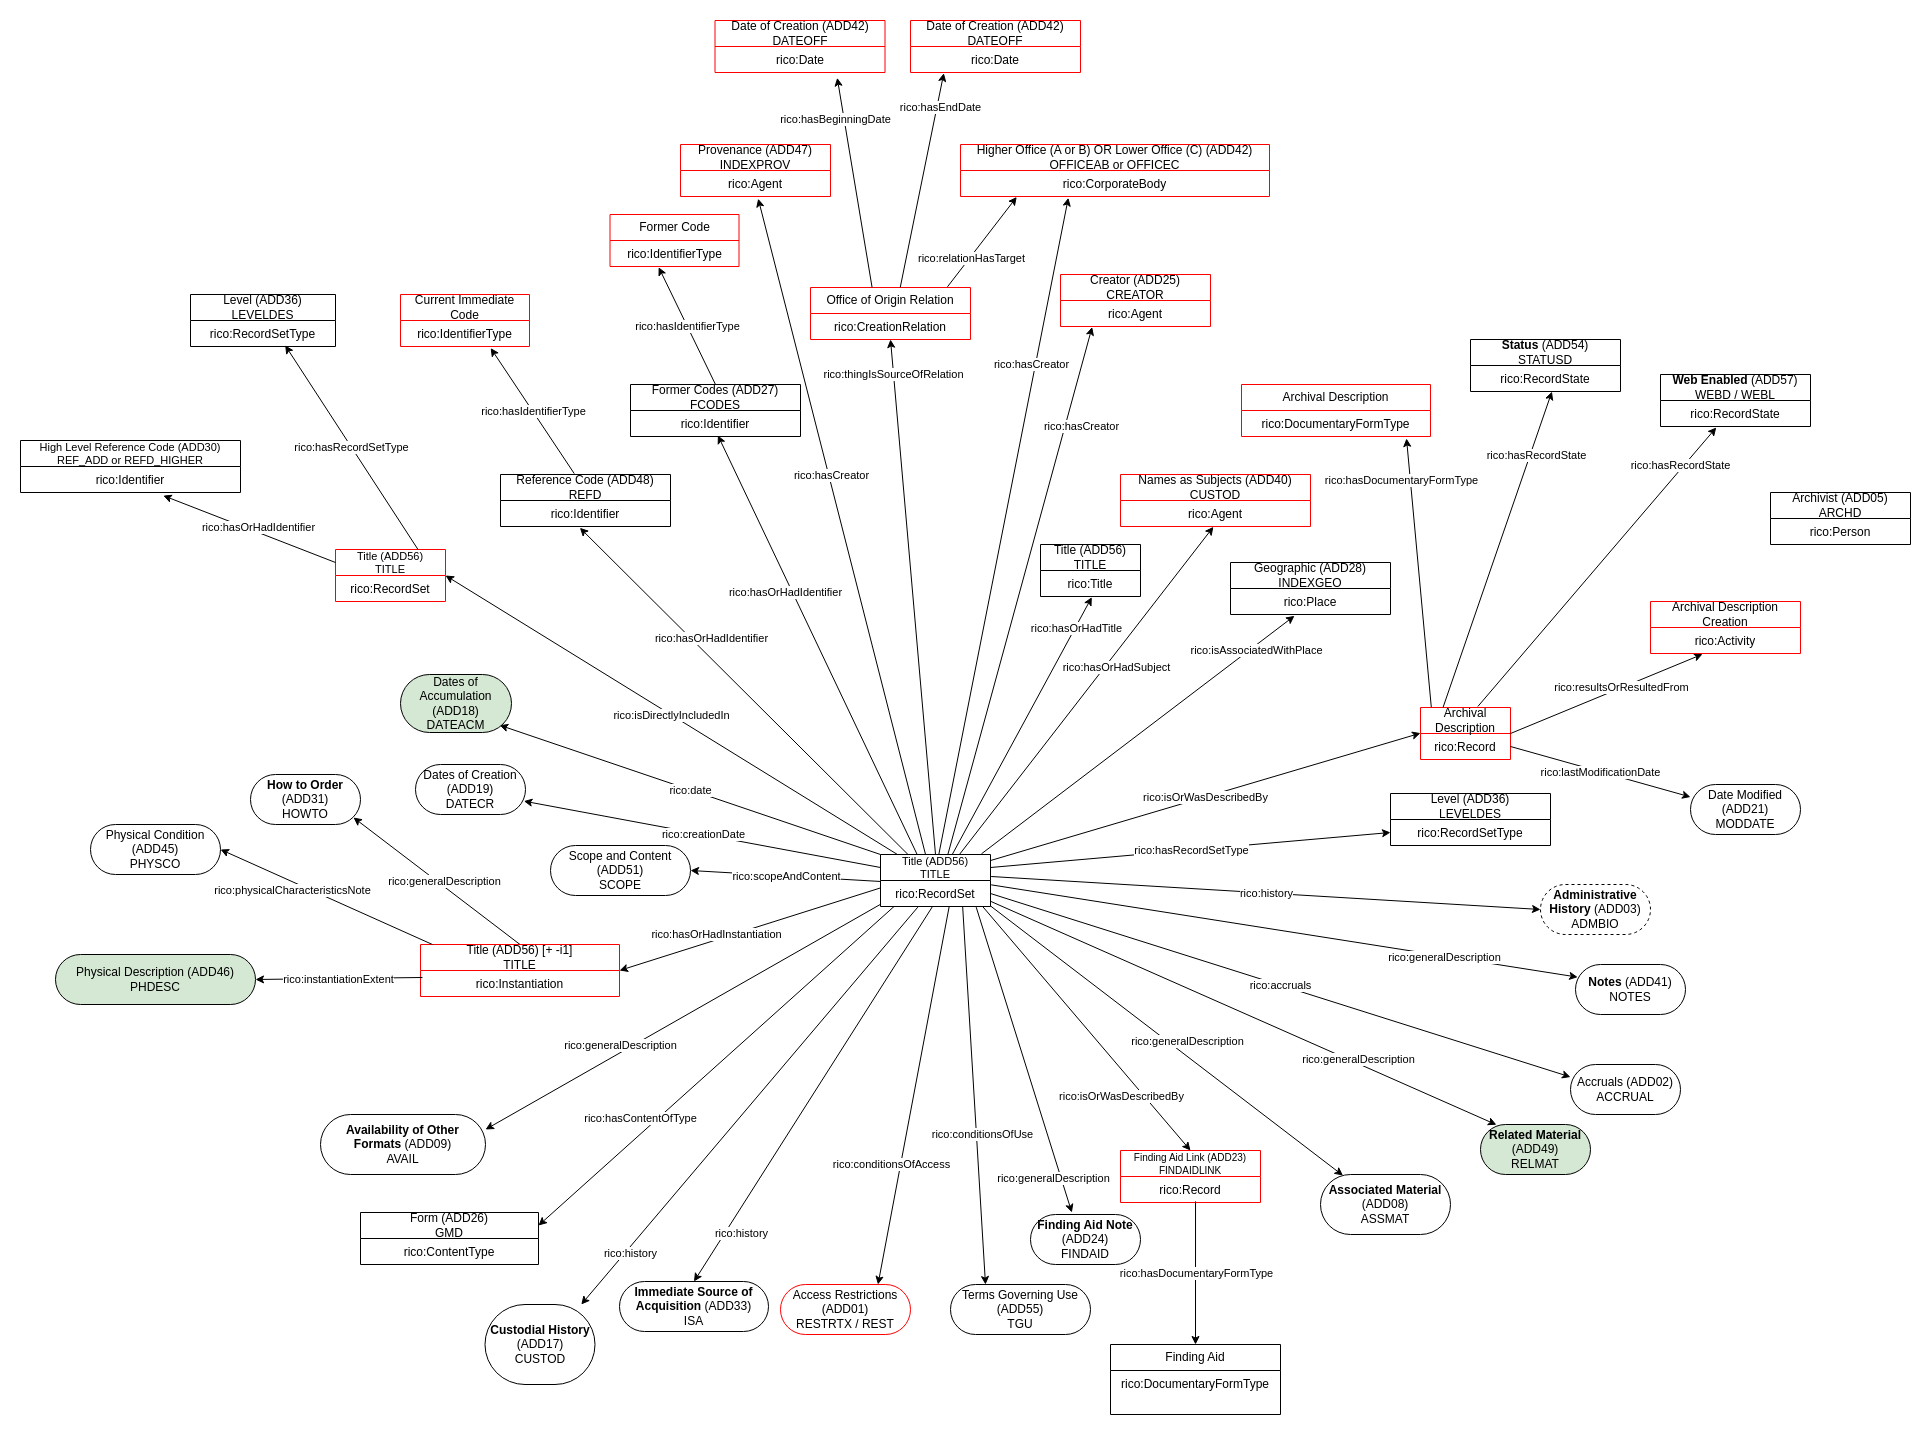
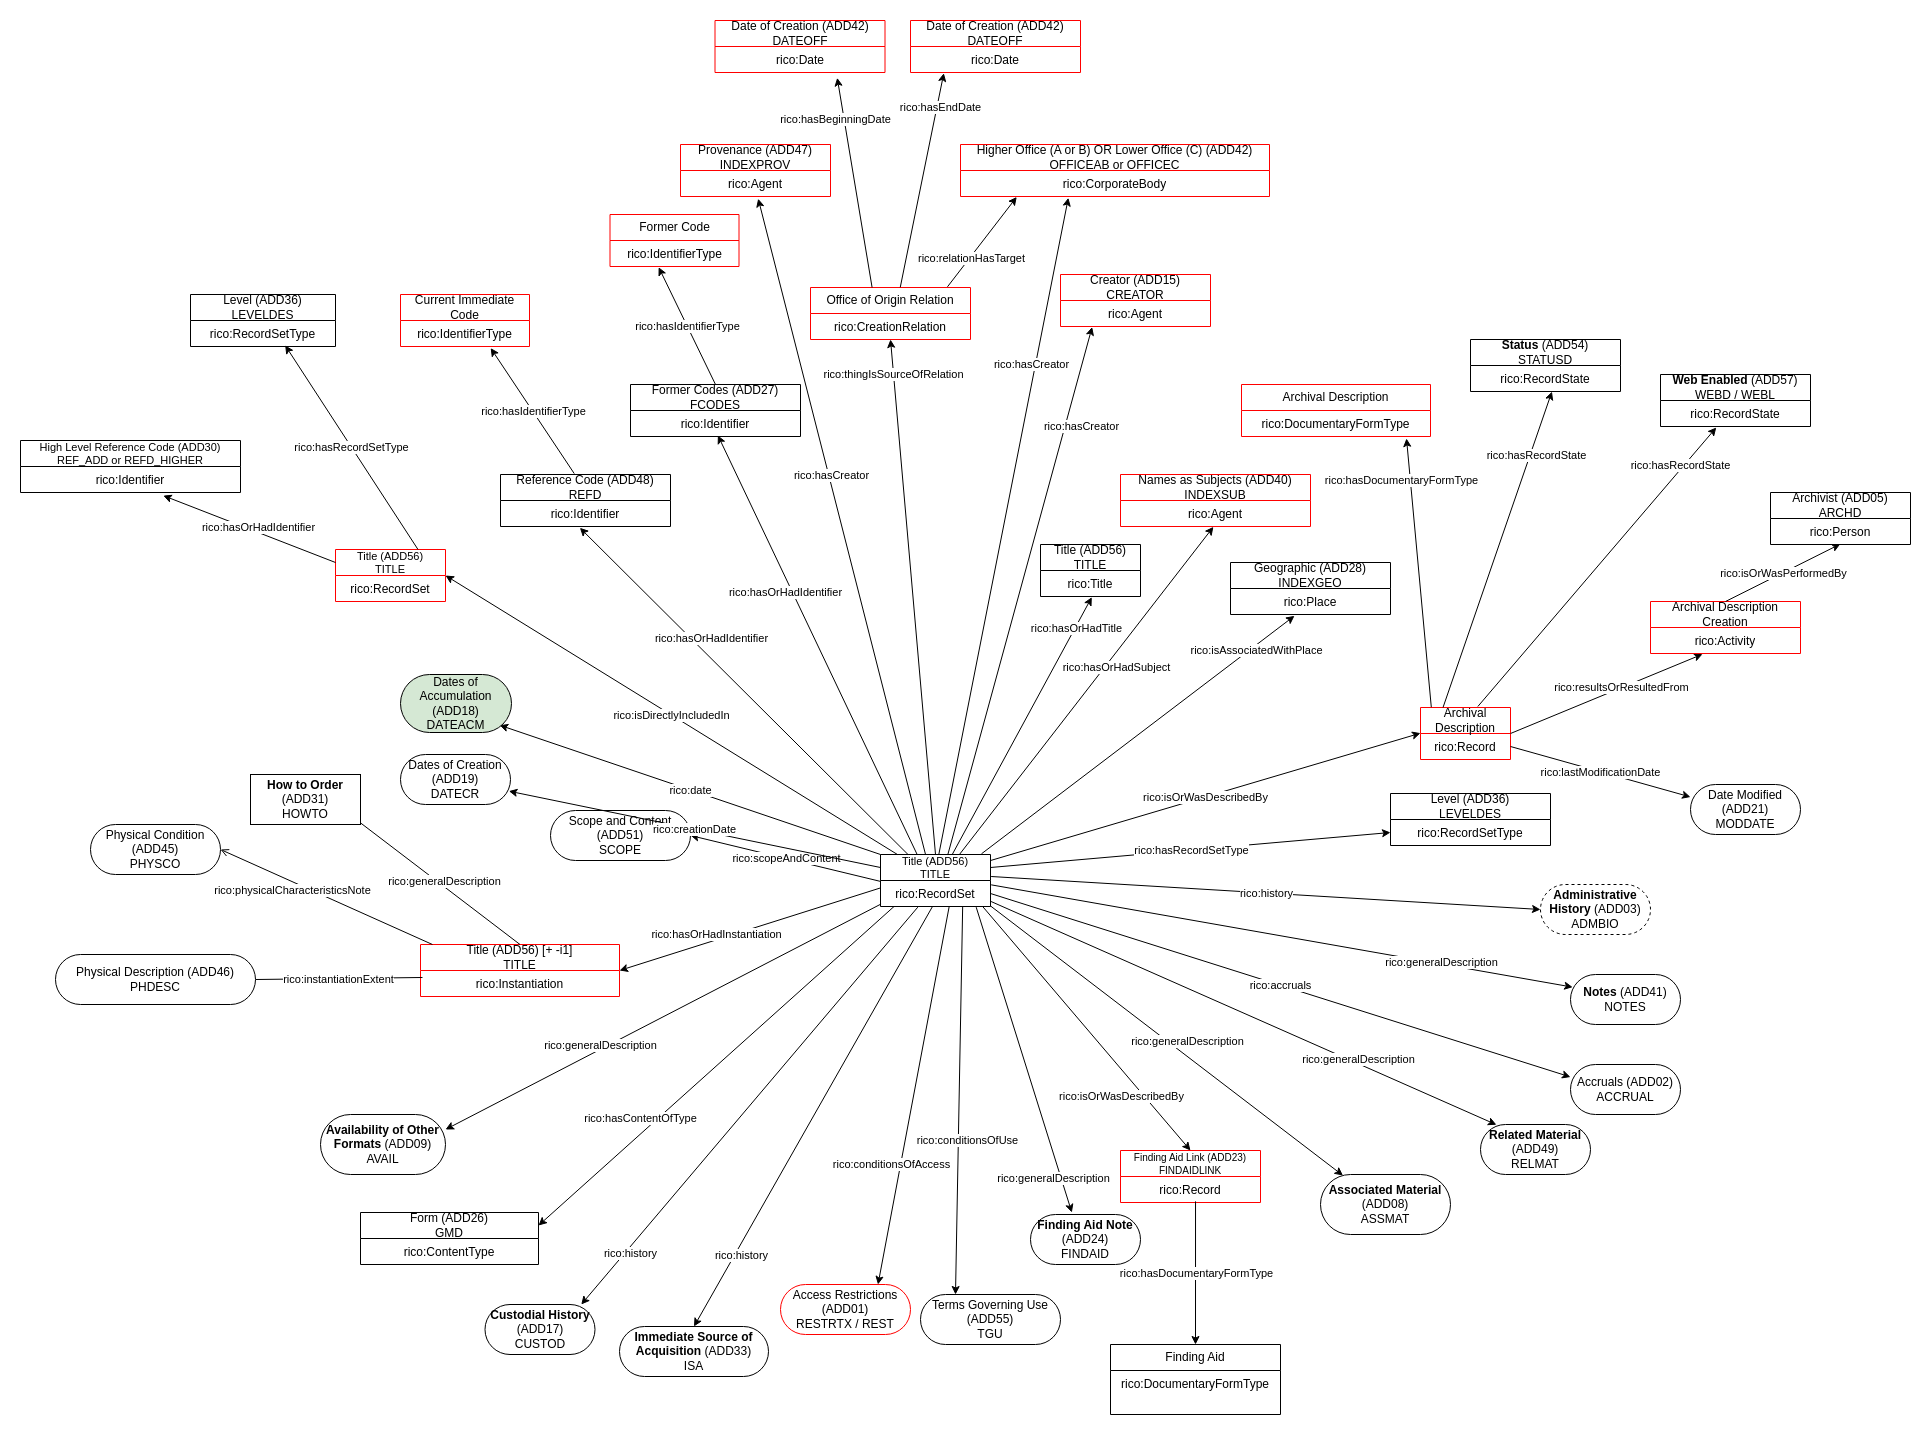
node "Creator (ADD25) CREATOR": label "Creator (ADD25) CREATOR" -> "Creator (ADD15) CREATOR"
node "Names as Subjects (ADD40) CUSTOD": label "Names as Subjects (ADD40) CUSTOD" -> "Names as Subjects (ADD40) INDEXSUB"
edge "Archival Description Creation" -> "rico:Person": added, label "rico:isOrWasPerformedBy"
node "Dates of Creation (ADD19) DATECR": moved (471, 790) -> (456, 780)
node "How to Order (ADD31) HOWTO": shape rounded rectangle -> rectangle
edge "Title (ADD56) [+ -i1] TITLE" -> "How to Order (ADD31) HOWTO": arrowhead classic -> none
edge "Title (ADD56) [+ -i1] TITLE" -> "Physical Condition (ADD45) PHYSCO": arrowhead classic -> open
node "Scope and Content (ADD51) SCOPE": moved (621, 871) -> (621, 836)
edge "rico:Instantiation" -> "Physical Description (ADD46) PHDESC": arrowhead classic -> none
node "Physical Description (ADD46) PHDESC": fillcolor #d5e8d4 -> #ffffff
node "Notes (ADD41) NOTES": moved (1631, 990) -> (1626, 1000)
node "Availability of Other Formats (ADD09) AVAIL": size 165x60 -> 125x60
node "Related Material (ADD49) RELMAT": fillcolor #d5e8d4 -> #ffffff
node "Immediate Source of Acquisition (ADD33) ISA": moved (694, 1307) -> (694, 1352)
node "Terms Governing Use (ADD55) TGU": moved (1021, 1310) -> (991, 1320)
node "Custodial History (ADD17) CUSTOD": size 110x80 -> 110x50
